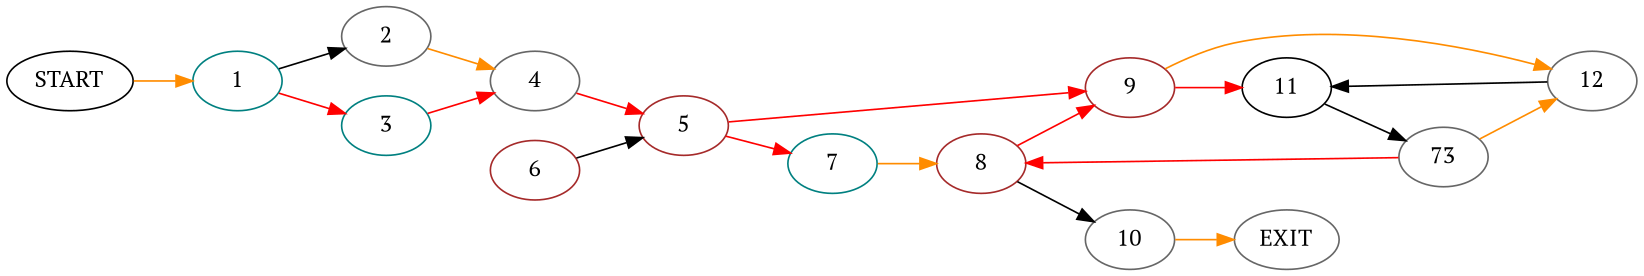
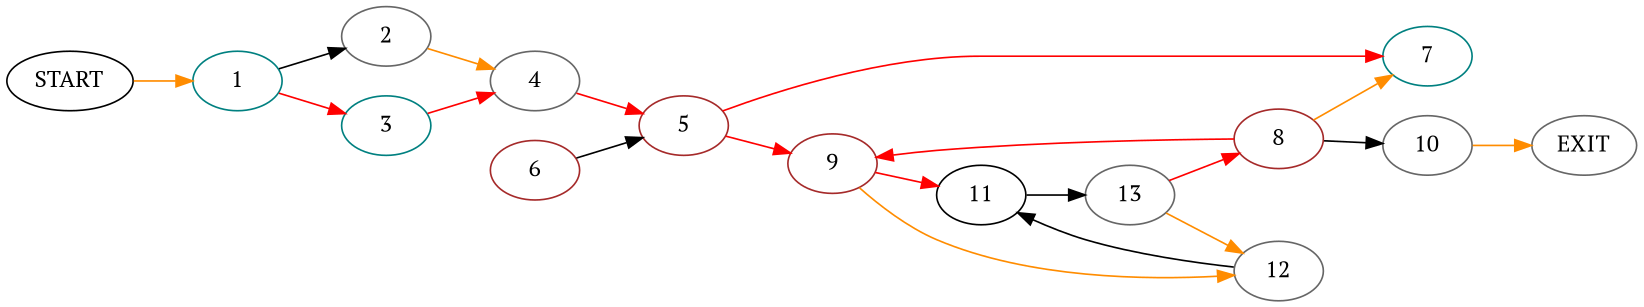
node "73": label "73" -> "13"
edge "7" -> "8": reversed
